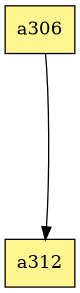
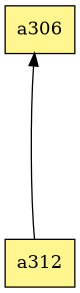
edge "a306" -> "a312": reversed
